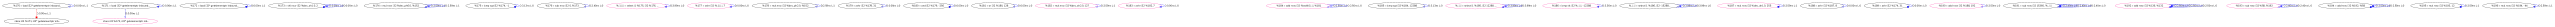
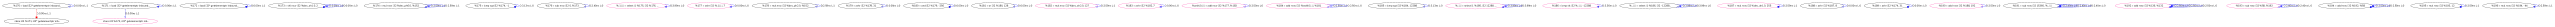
node "%wd4.0.i.i.i = add nsw i32 %177, %183": added
node "%...i.i.i = select i1 %186, i32 -15288...": label "%...i.i.i = select i1 %186, i32 -15288..." -> "%...i.i.i = select i1 %186, i32 -12288..."
